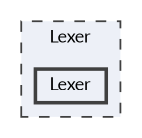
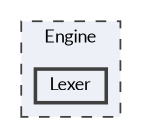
cluster "Lexer": label "Lexer" -> "Engine"
